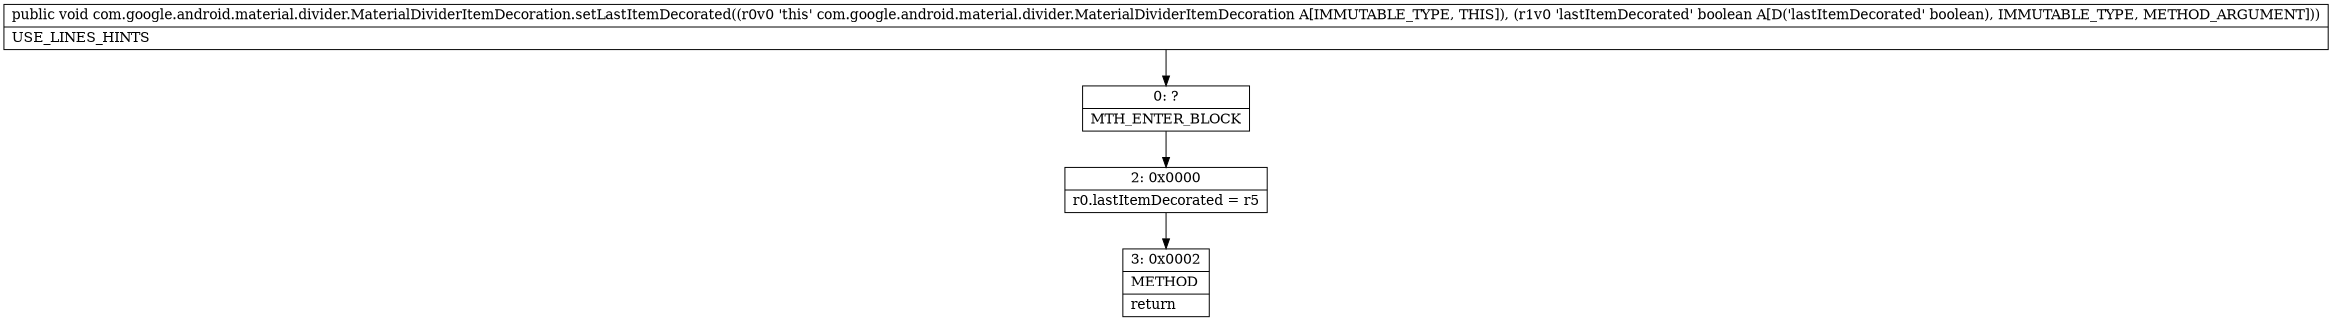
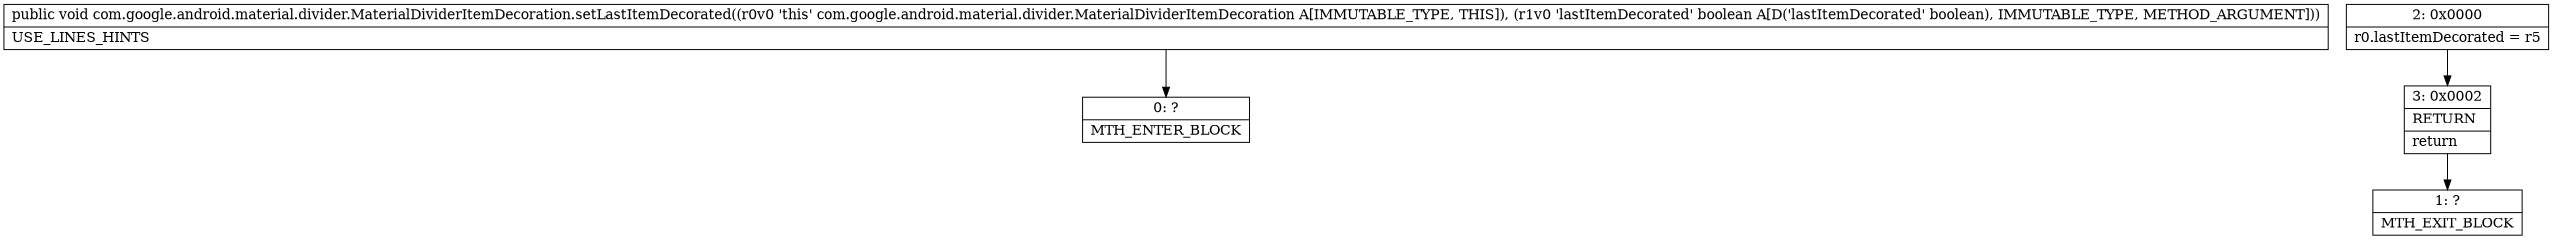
edge "0: ?" -> "2: 0x0000": removed
node "1: ?": added
node "3: 0x0002": text "METHOD" -> "RETURN"
